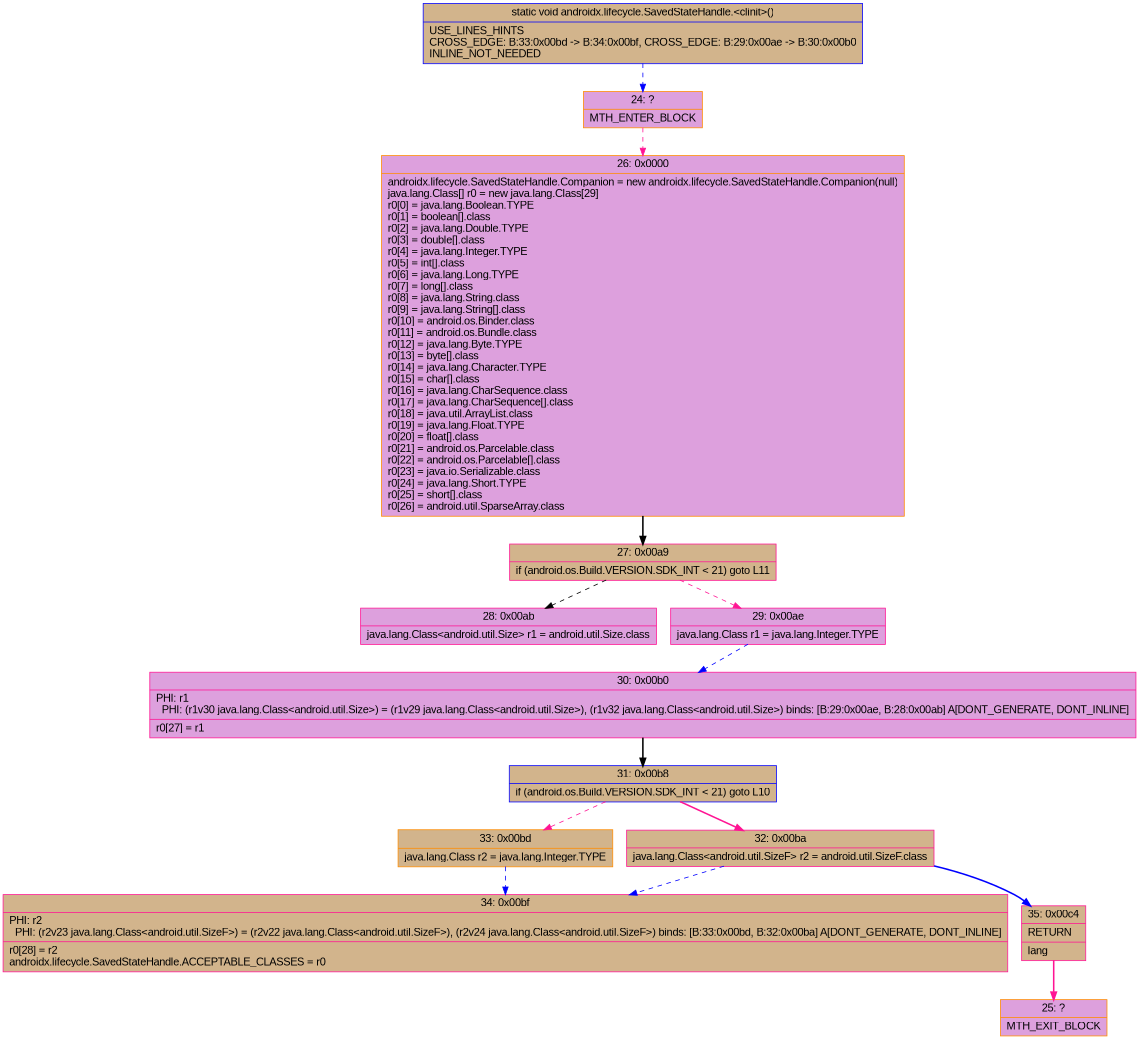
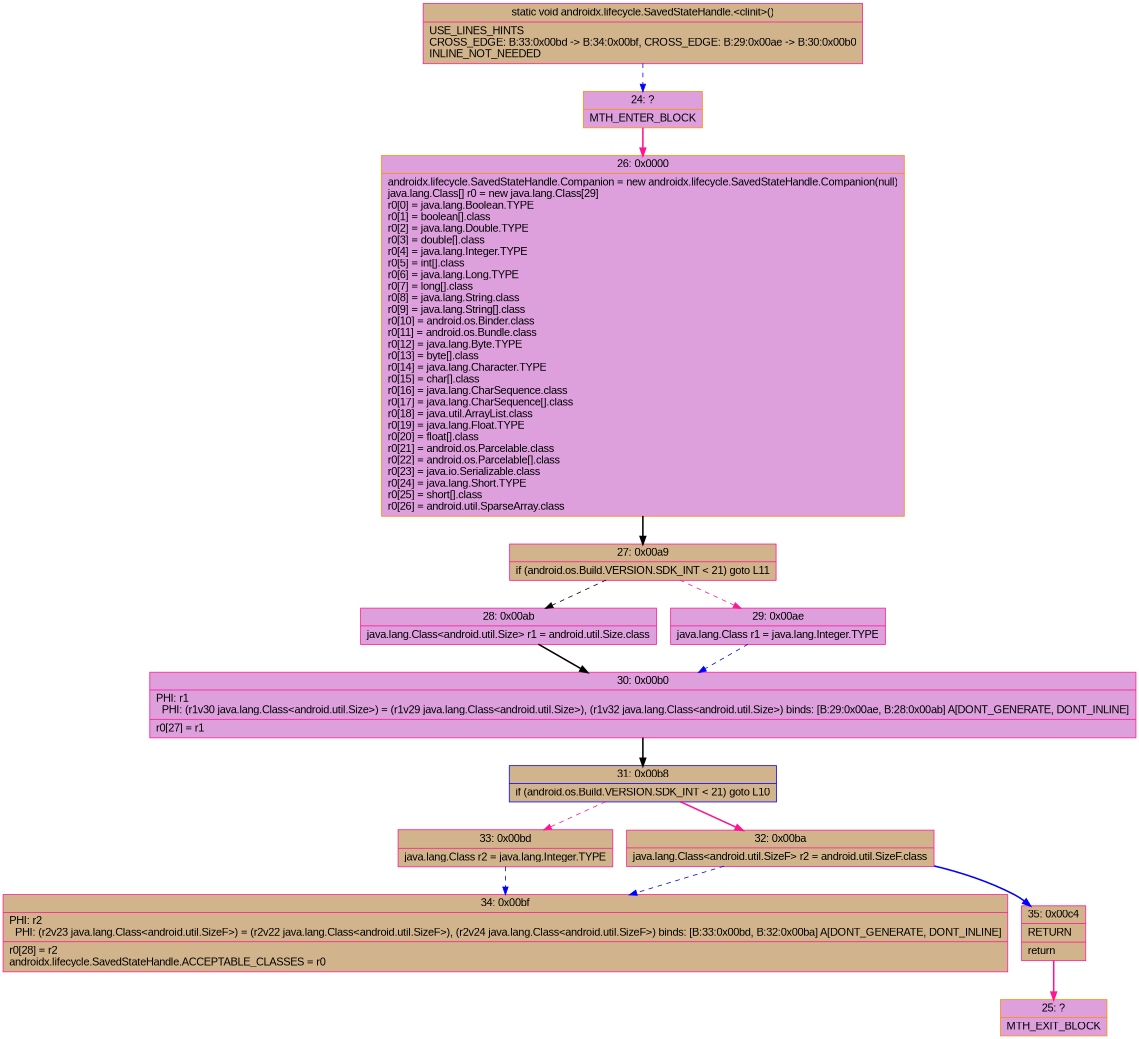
node "static void androidx.lifecycle.SavedStateHandle.<clinit>()": color blue -> deeppink
edge "24: ?" -> "26: 0x0000": style dashed -> bold
edge "28: 0x00ab" -> "30: 0x00b0": added
node "33: 0x00bd": color darkorange -> deeppink
node "35: 0x00c4": text "lang" -> "return"
